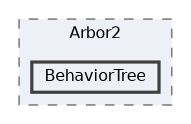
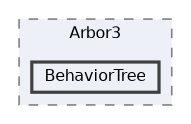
cluster "Arbor2": label "Arbor2" -> "Arbor3"
